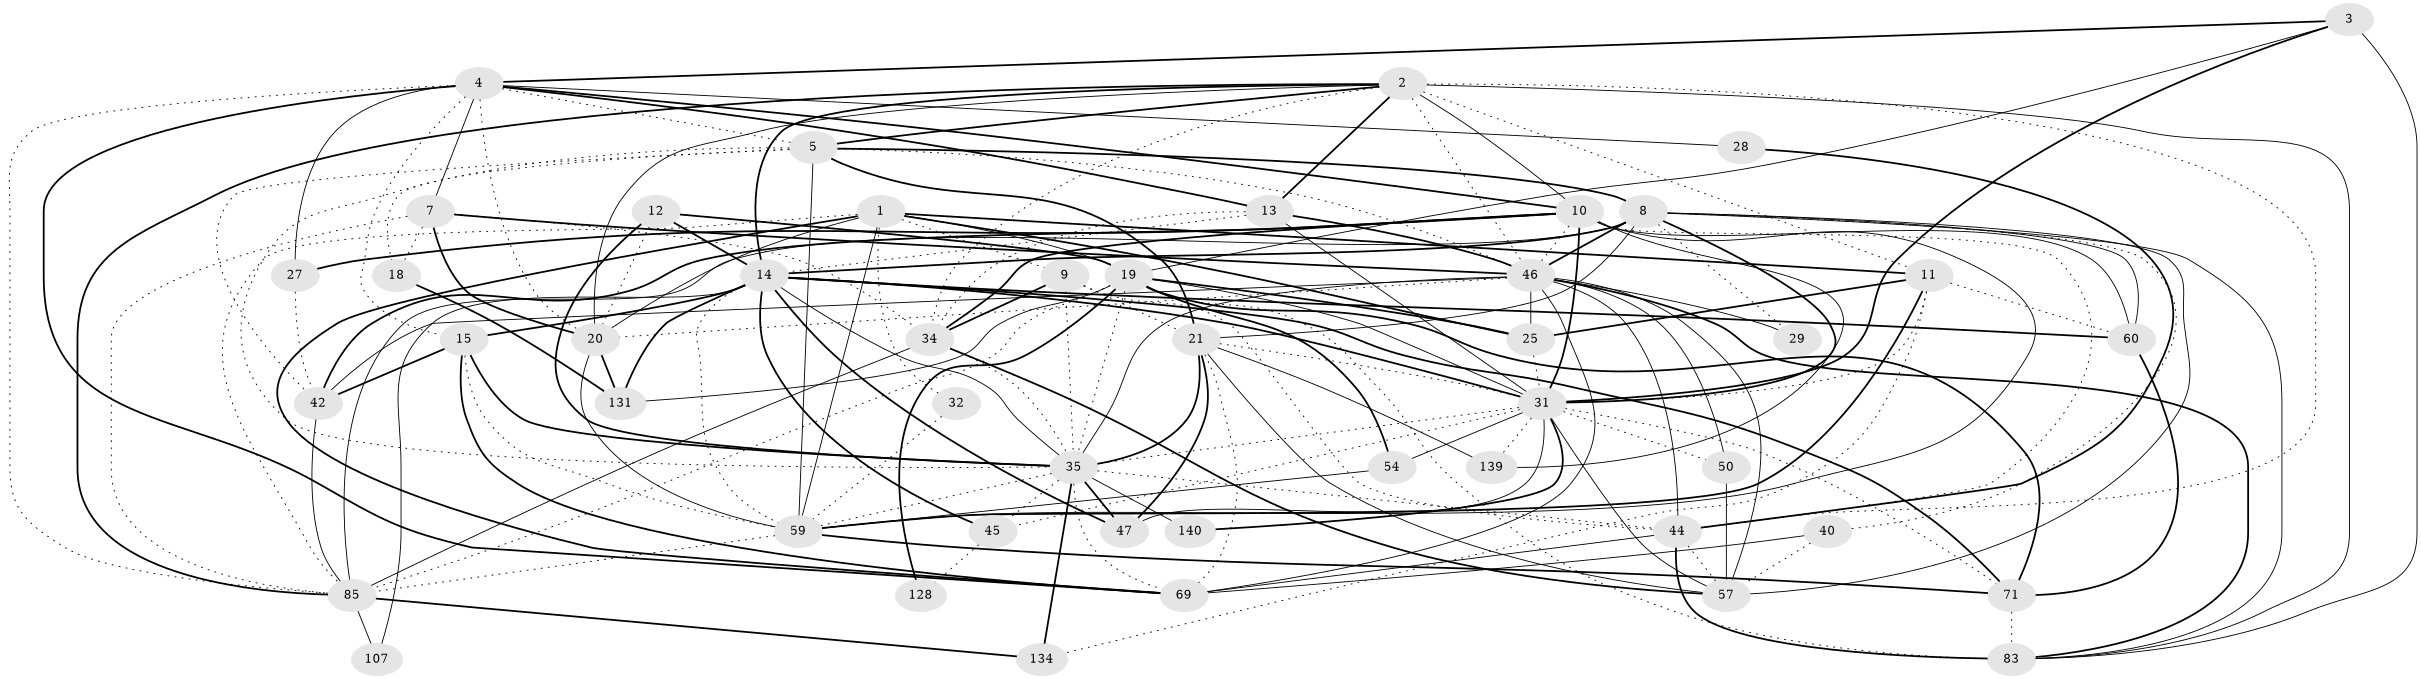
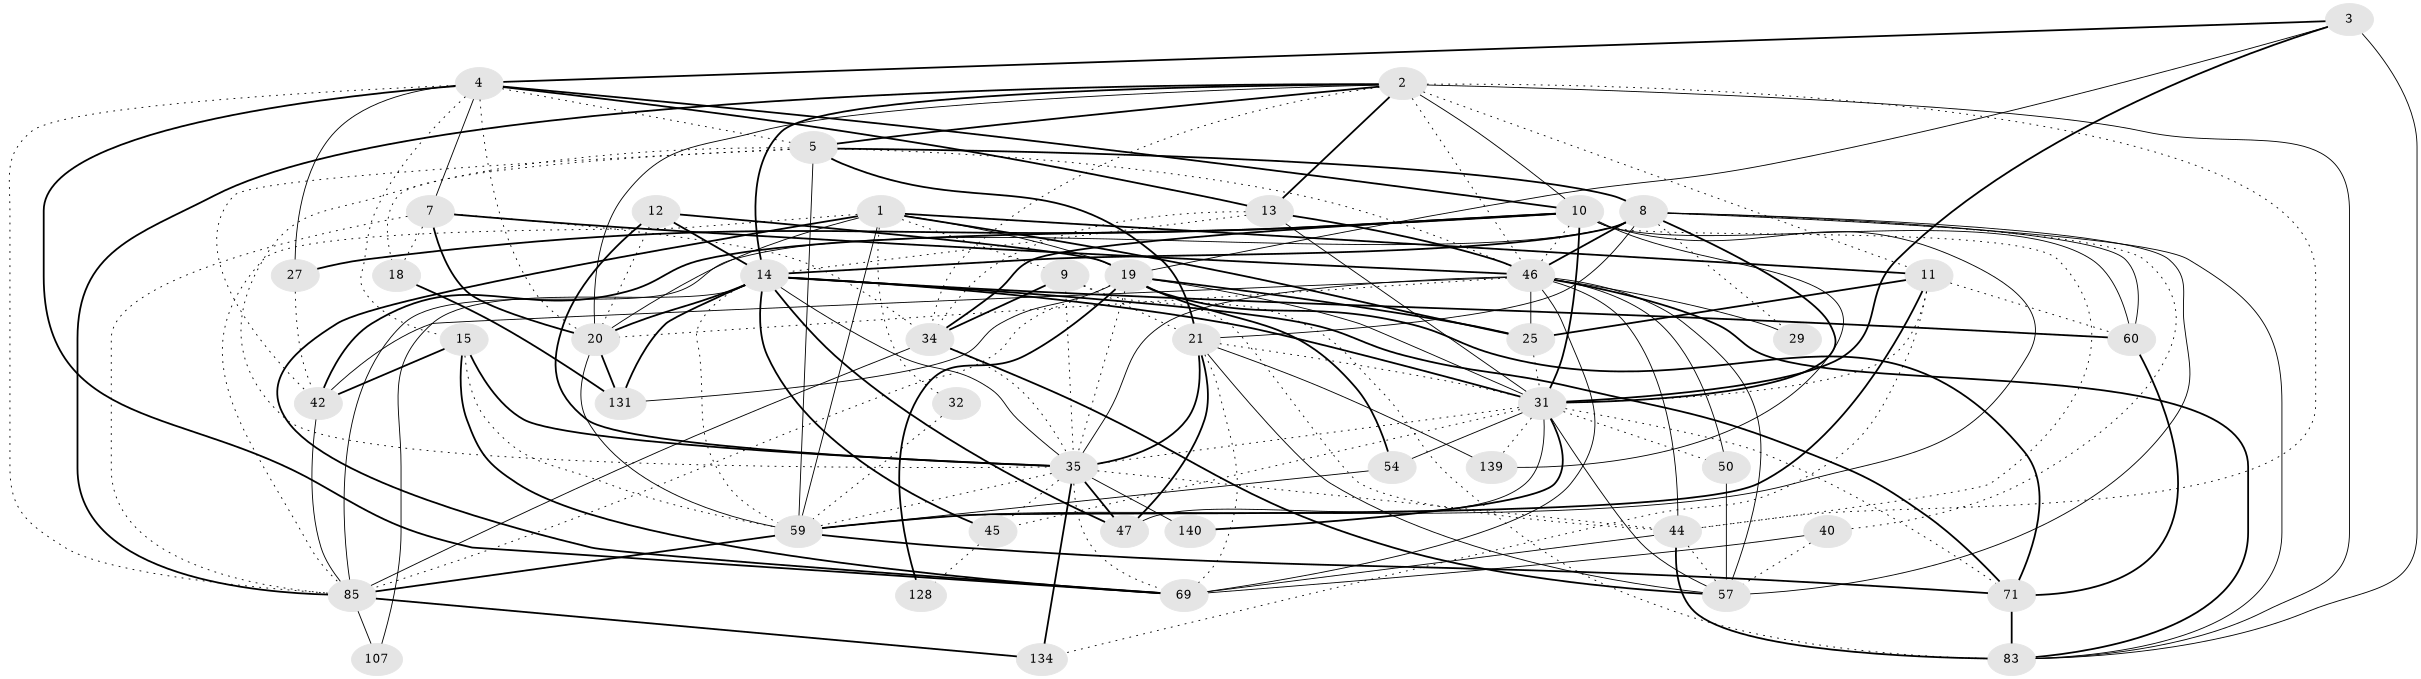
node "28": removed
edge "14" -- "15": now "14" -- "20"
edge "59" -- "85": style dotted -> bold
edge "71" -- "83": style dotted -> bold
